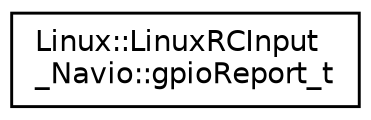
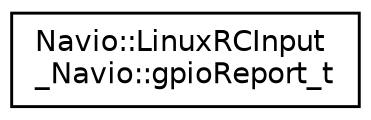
node "Linux::LinuxRCInput _Navio::gpioReport_t": label "Linux::LinuxRCInput _Navio::gpioReport_t" -> "Navio::LinuxRCInput _Navio::gpioReport_t"
